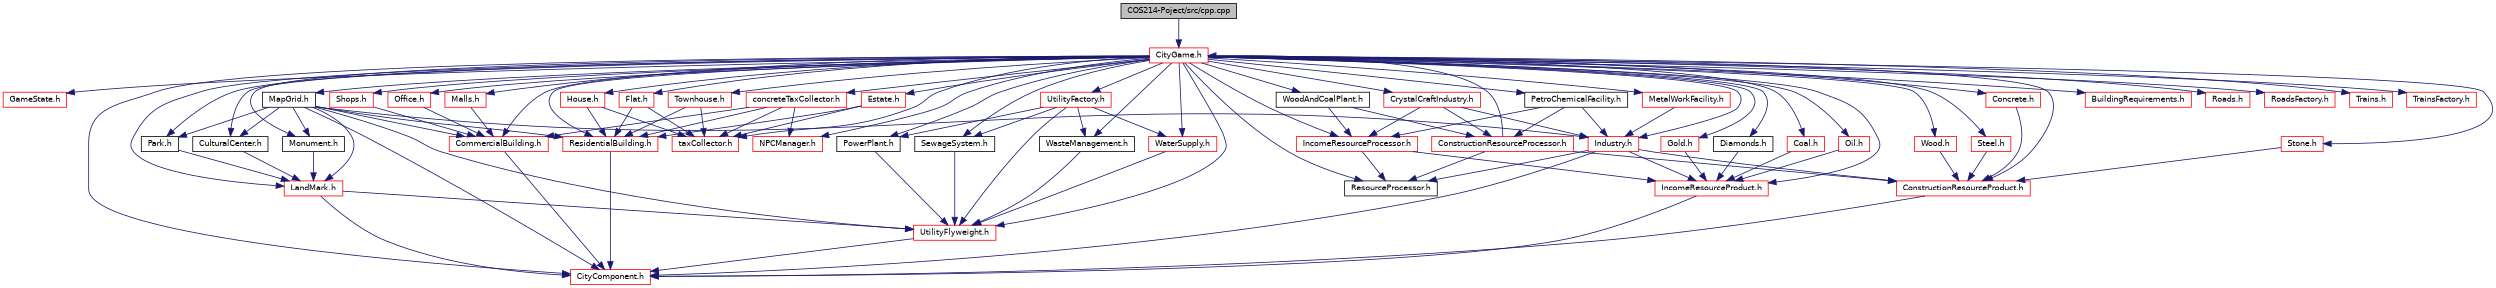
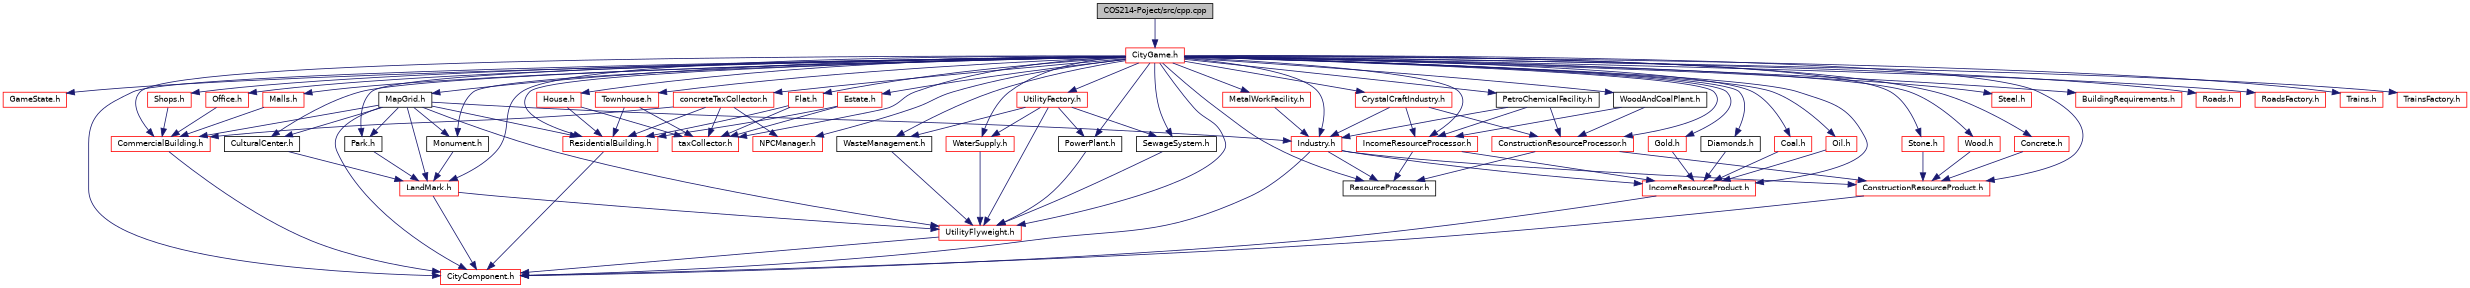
edge "ConstructionResourceProcessor.h" -> "CityGame.h": reversed
edge "Steel.h" -> "ConstructionResourceProduct.h": removed
